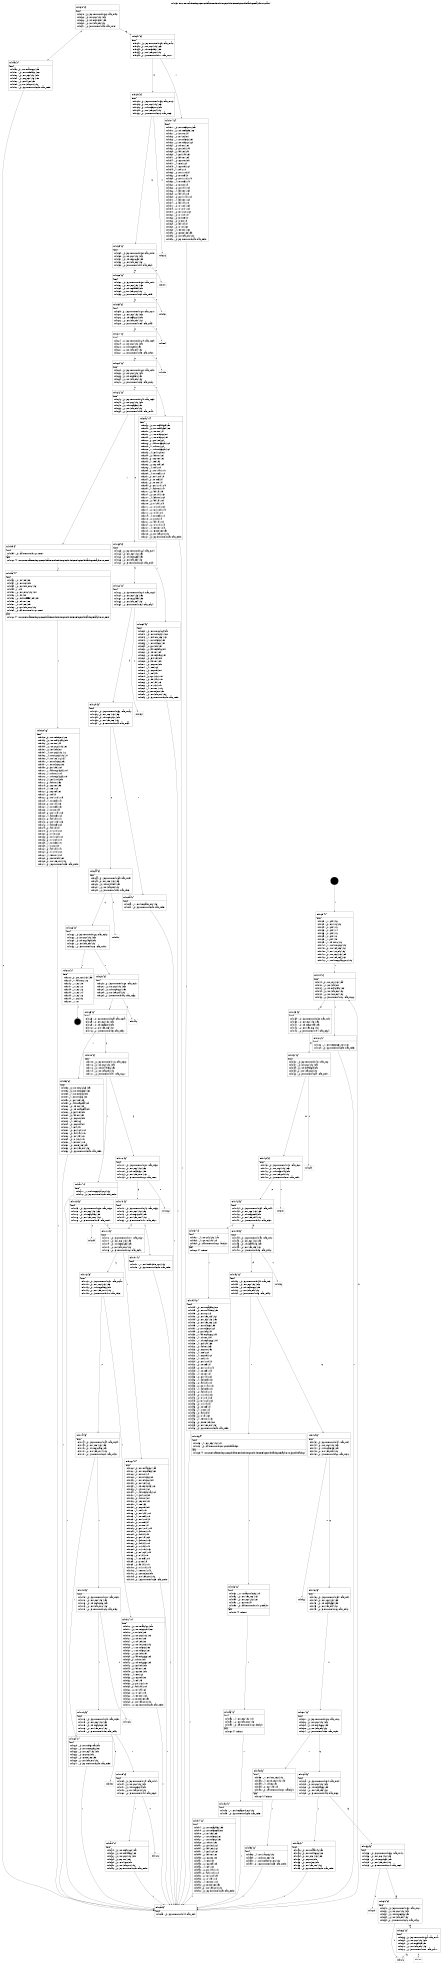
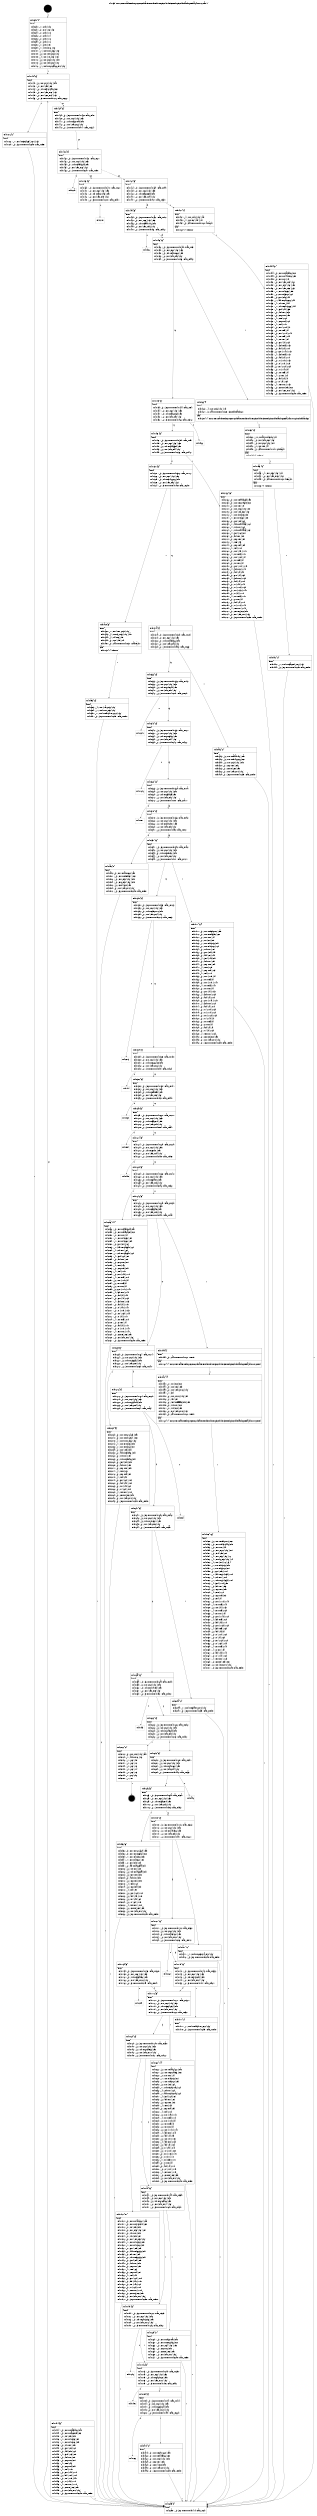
node "0x402136 [150]": added
edge "0x40146b [25]" -> "0x401484 [25]": now "0x401452 [25]" -> "0x401484 [25]"
edge "0x401565 [25]" -> "0x401846": now "0x401565 [25]" -> "0x40157e [25]"
